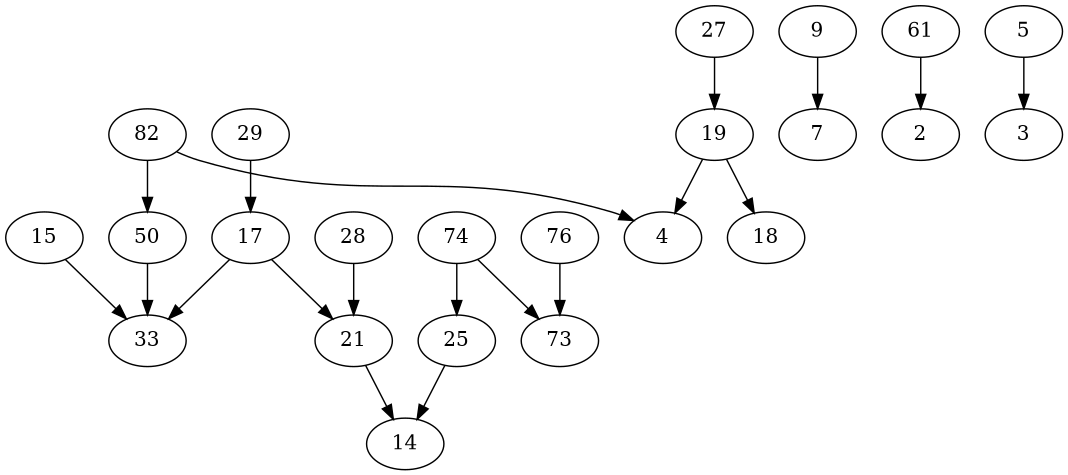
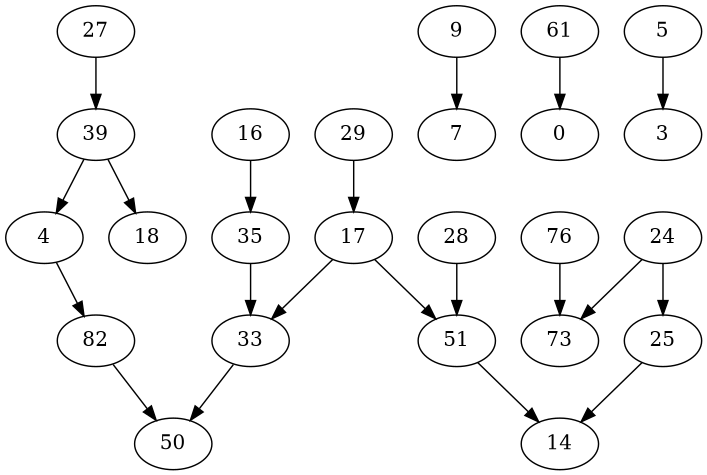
node "16": added
node "19": label "19" -> "39"
node "2": label "2" -> "0"
edge "82" -> "4": reversed
node "15": label "15" -> "35"
node "74": label "74" -> "24"
edge "50" -> "33": reversed
node "21": label "21" -> "51"
